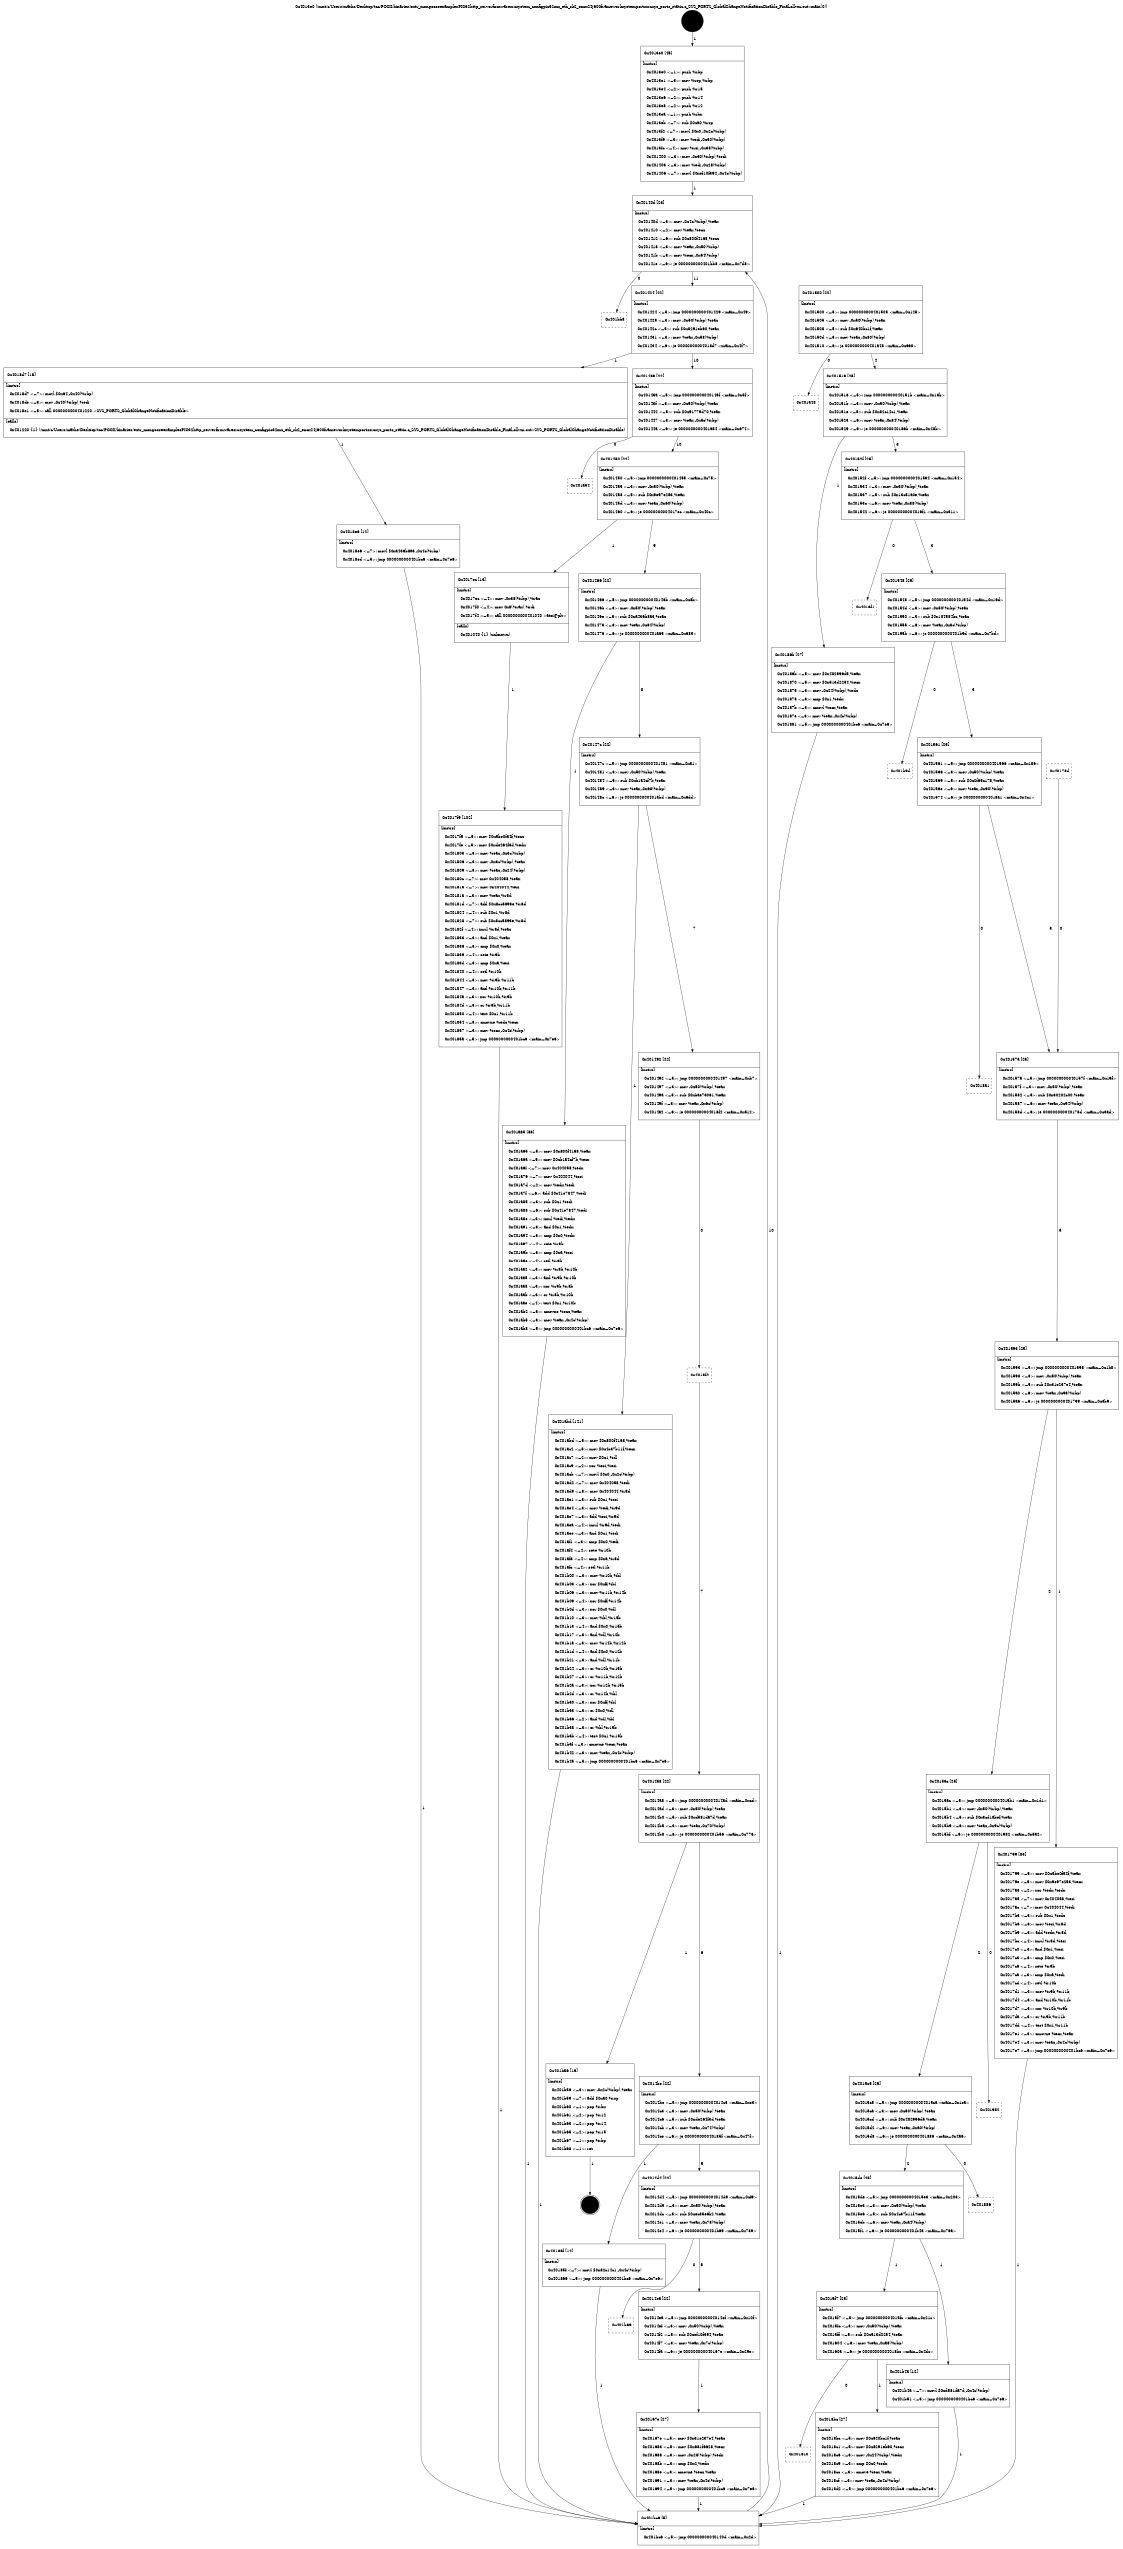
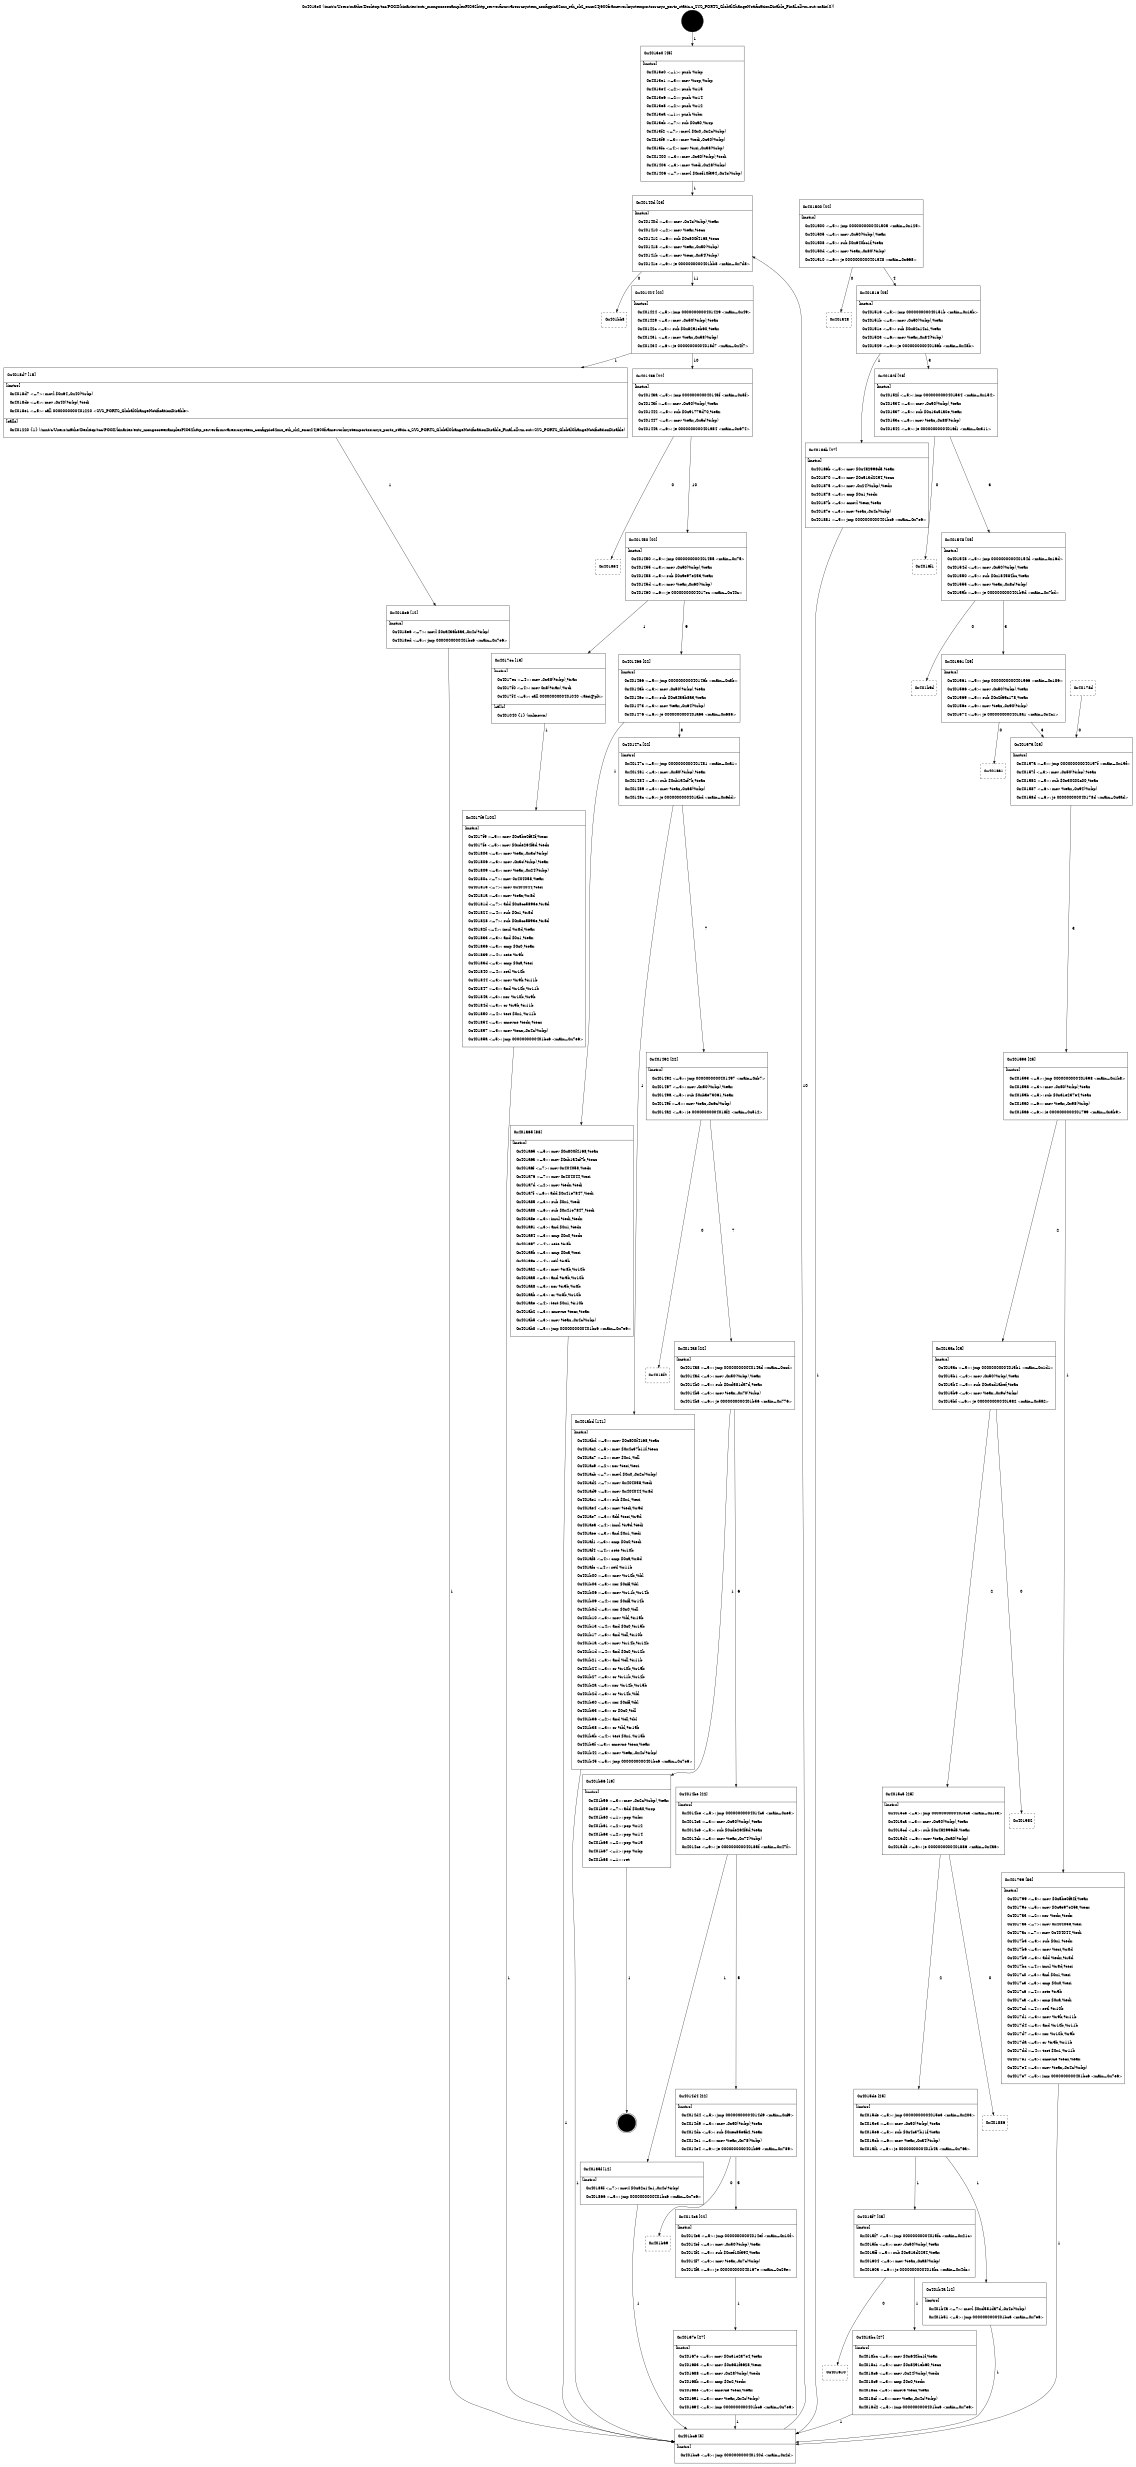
edge "0x4018f2" -> "0x4014a8 [22]": now "0x401492 [22]" -> "0x4014a8 [22]"
